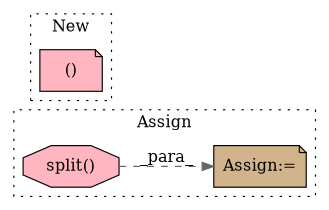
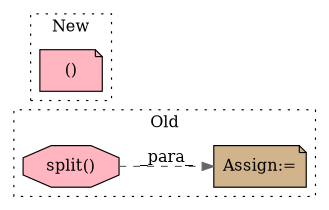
cluster "Assign": label "Assign" -> "Old"
